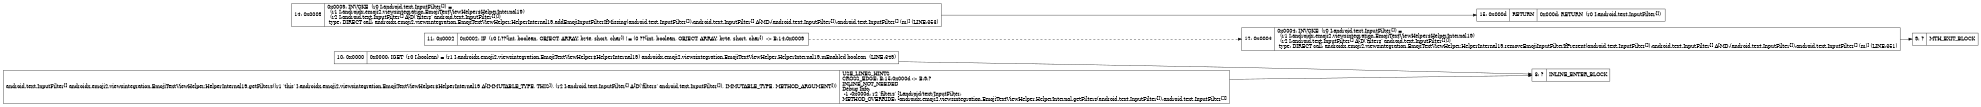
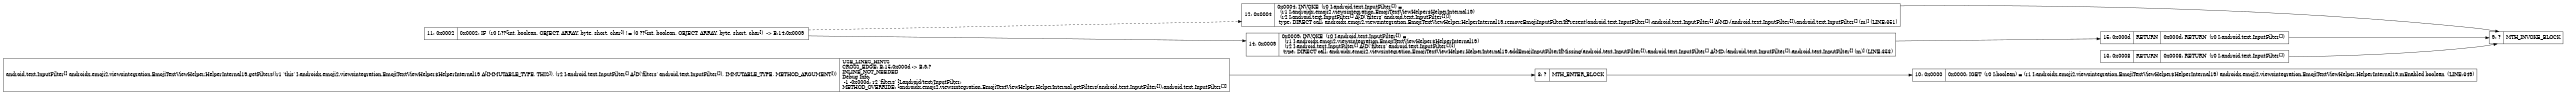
edge "11: 0x0002" -> "14: 0x0009": added
edge "15: 0x000d" -> "9: ?": added
node "9: ?": text "MTH_EXIT_BLOCK" -> "MTH_INVOKE_BLOCK"
node "13: 0x0008": added
edge "10: 0x0000" -> "8: ?": reversed
node "8: ?": text "INLINE_ENTER_BLOCK" -> "MTH_ENTER_BLOCK"
